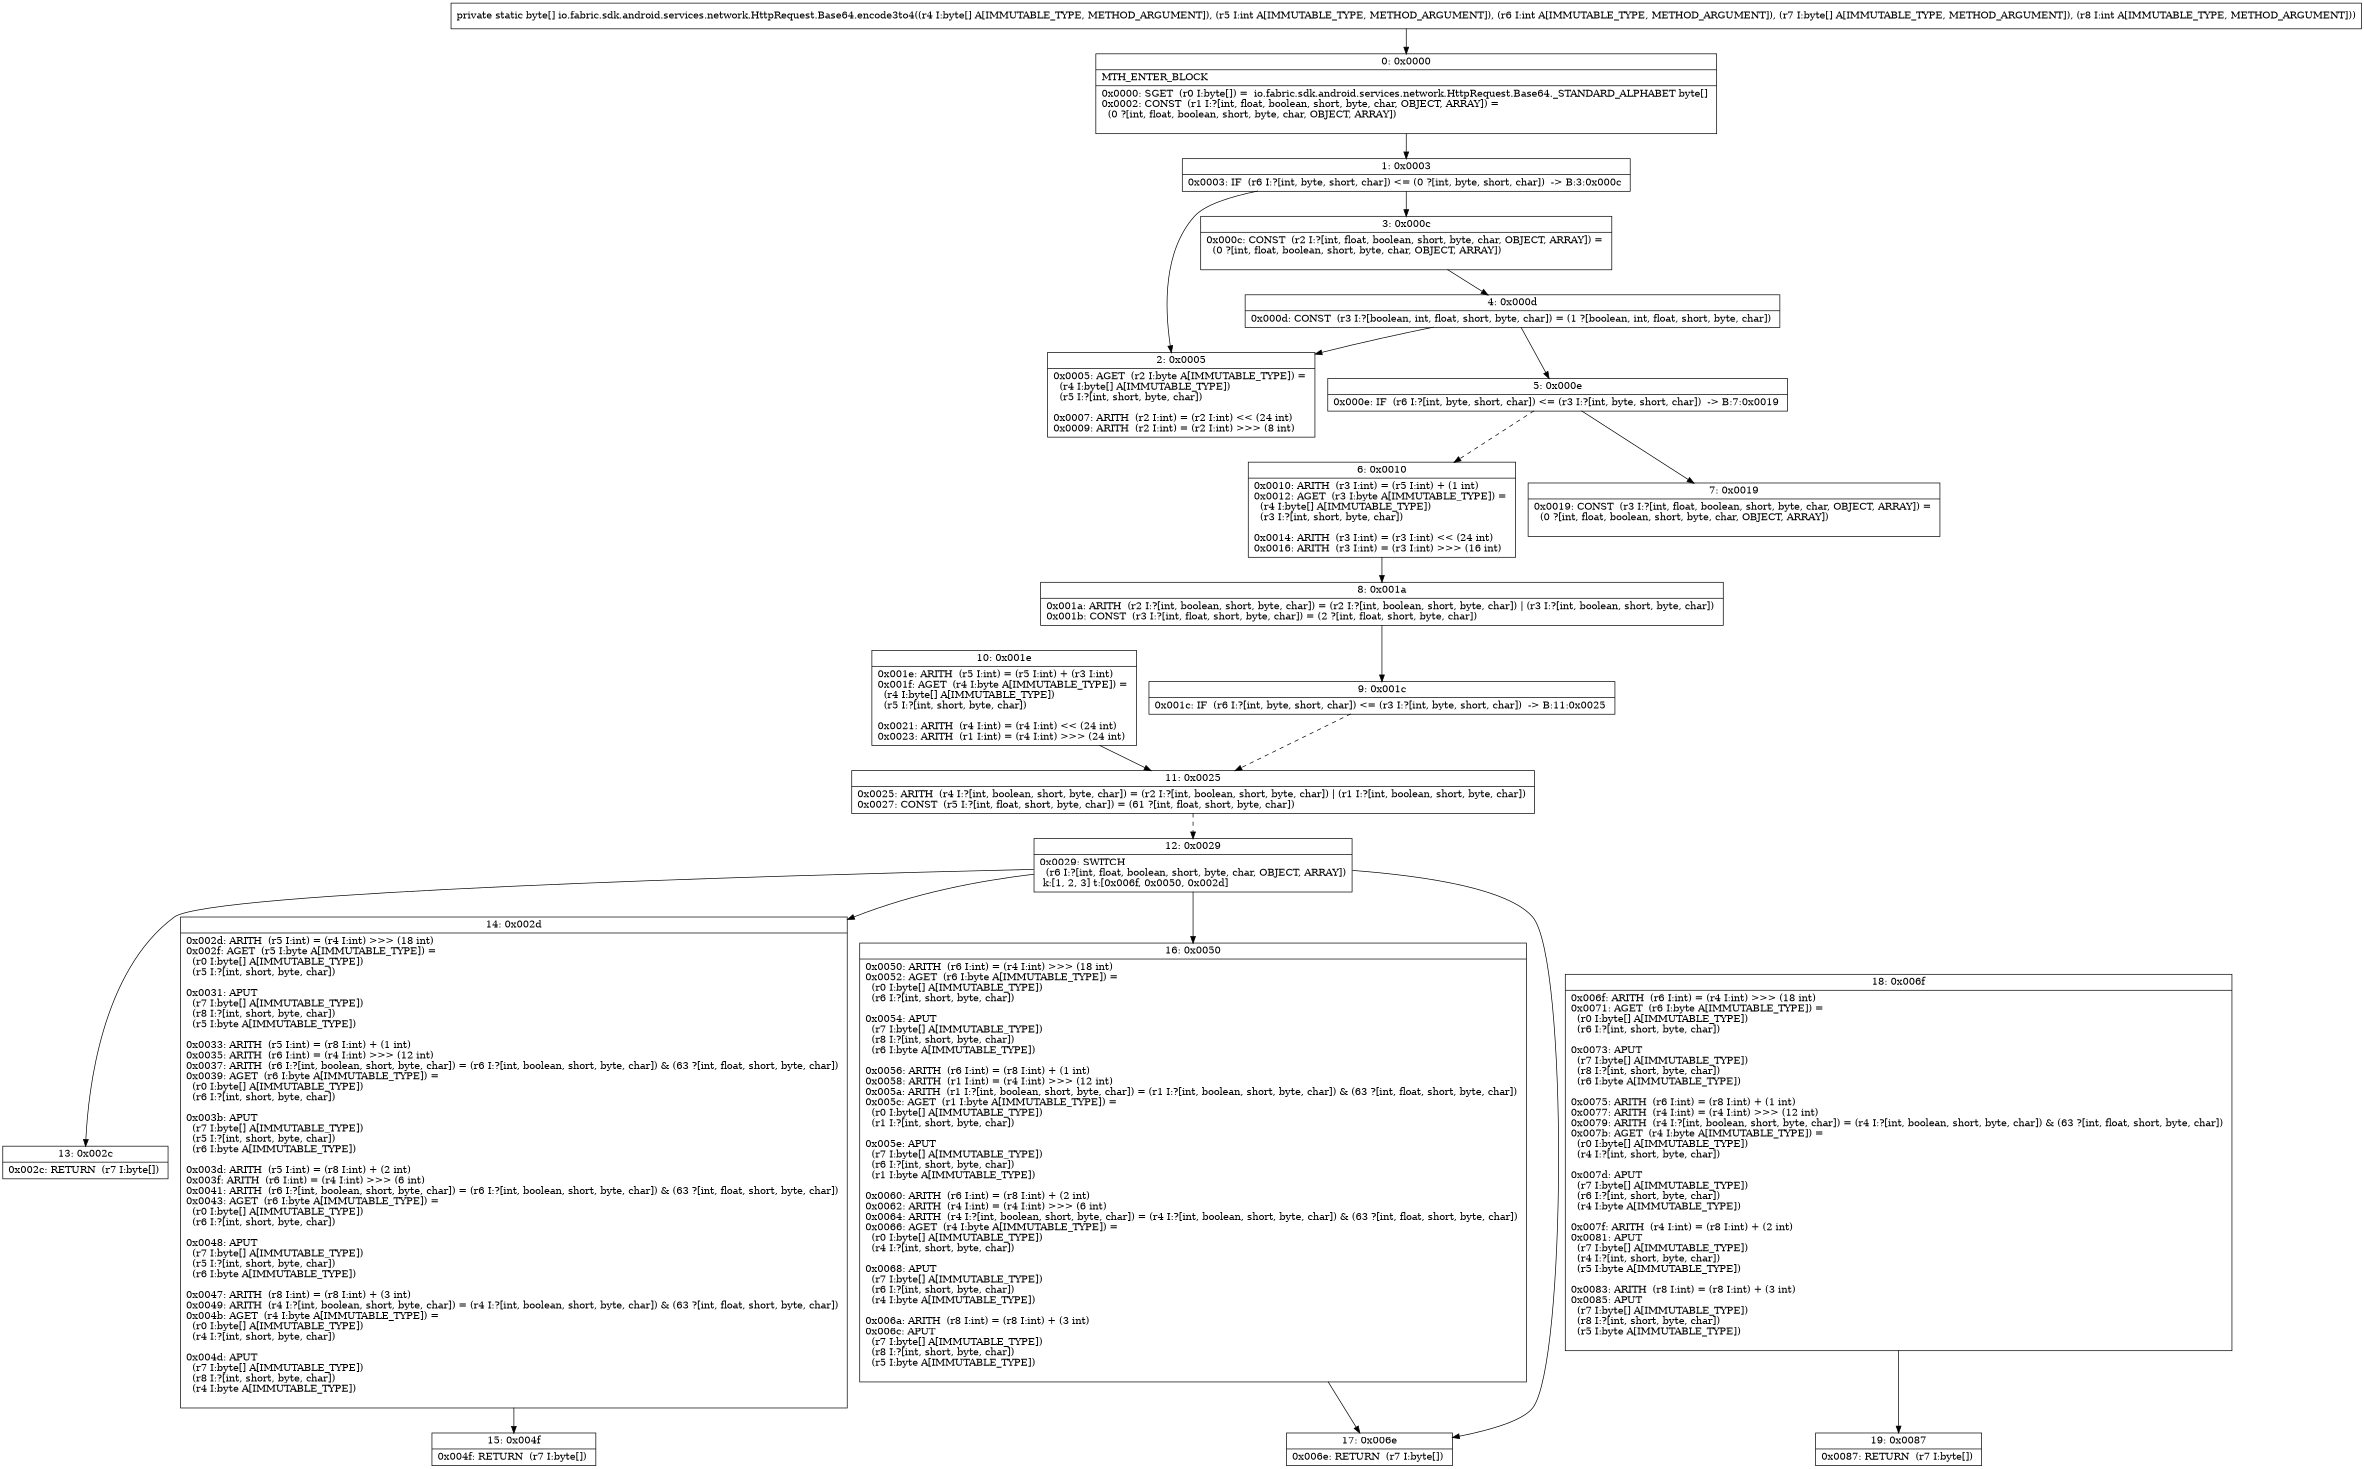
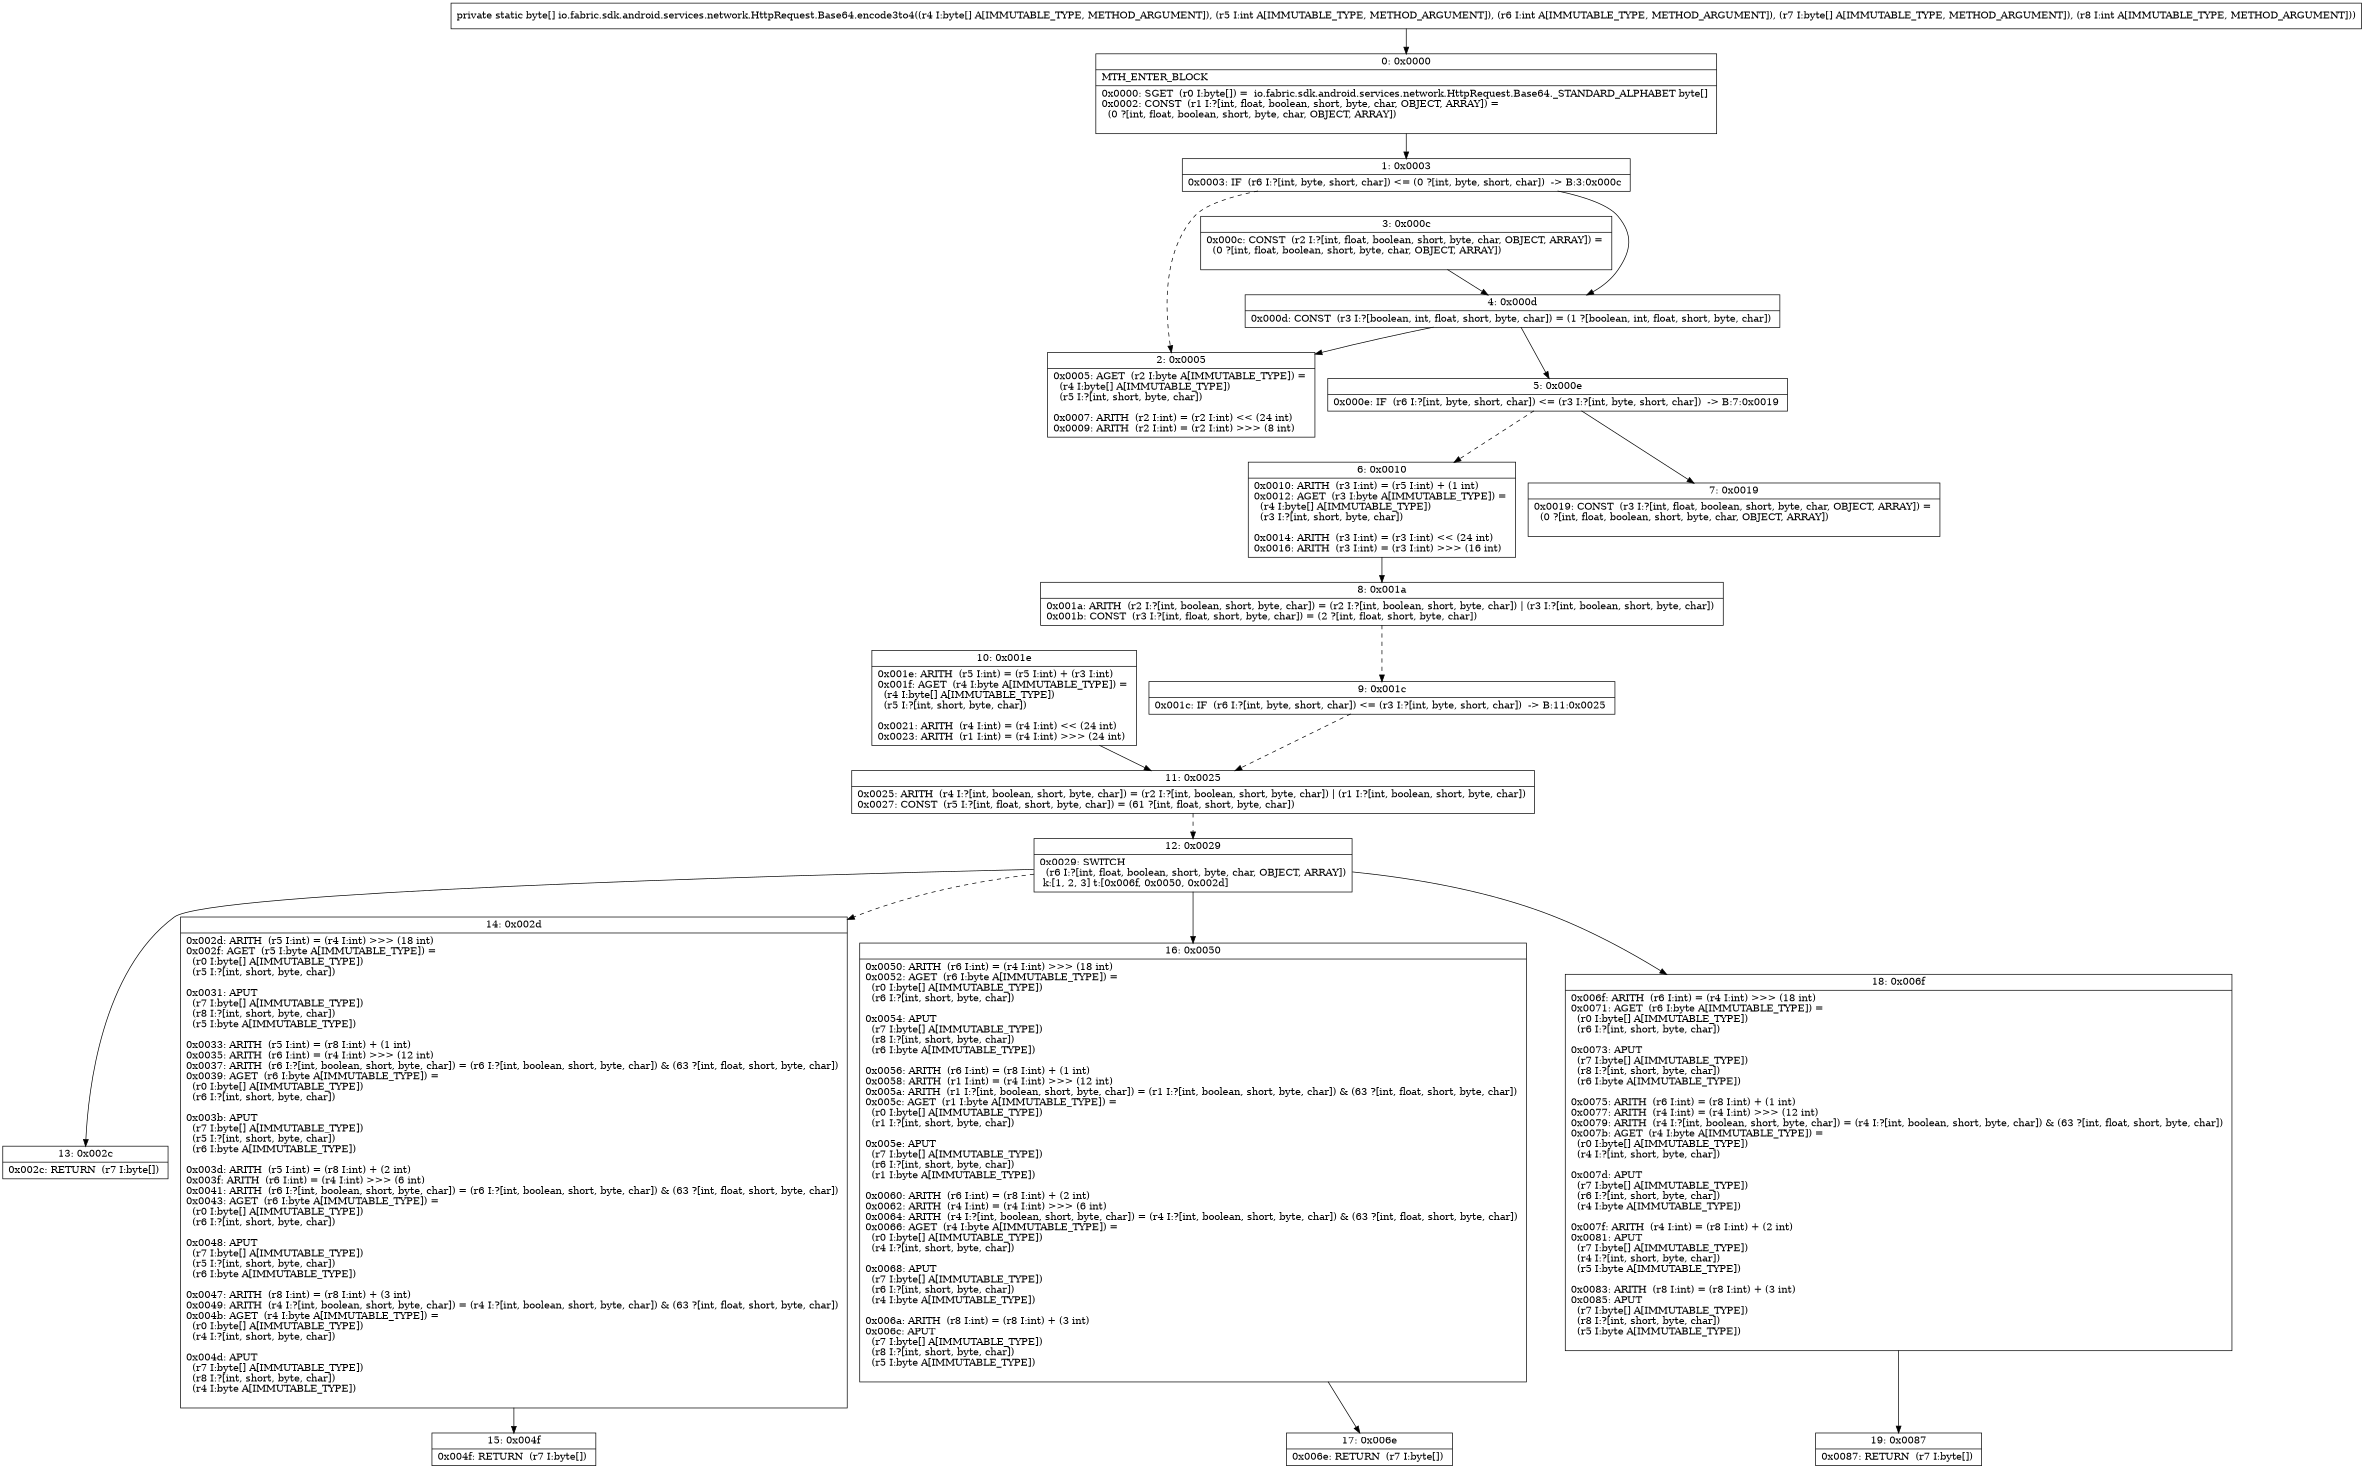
edge "1: 0x0003" -> "3: 0x000c": now "1: 0x0003" -> "4: 0x000d"
edge "1: 0x0003" -> "2: 0x0005": style solid -> dashed
edge "8: 0x001a" -> "9: 0x001c": style solid -> dashed
edge "12: 0x0029" -> "14: 0x002d": style solid -> dashed
edge "12: 0x0029" -> "17: 0x006e": now "12: 0x0029" -> "18: 0x006f"
